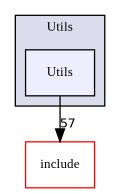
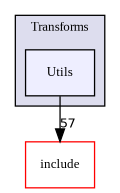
cluster "Utils": label "Utils" -> "Transforms"
